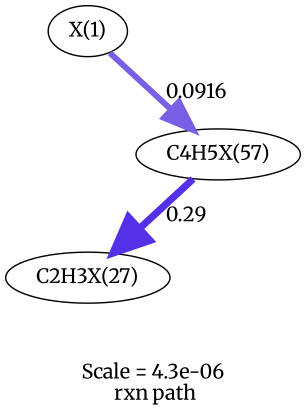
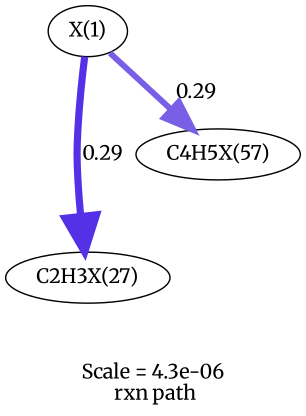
edge "X(1)" -> "C4H5X(57)": label " 0.0916" -> " 0.29"
edge "C4H5X(57)" -> "C2H3X(27)": now "X(1)" -> "C2H3X(27)"
